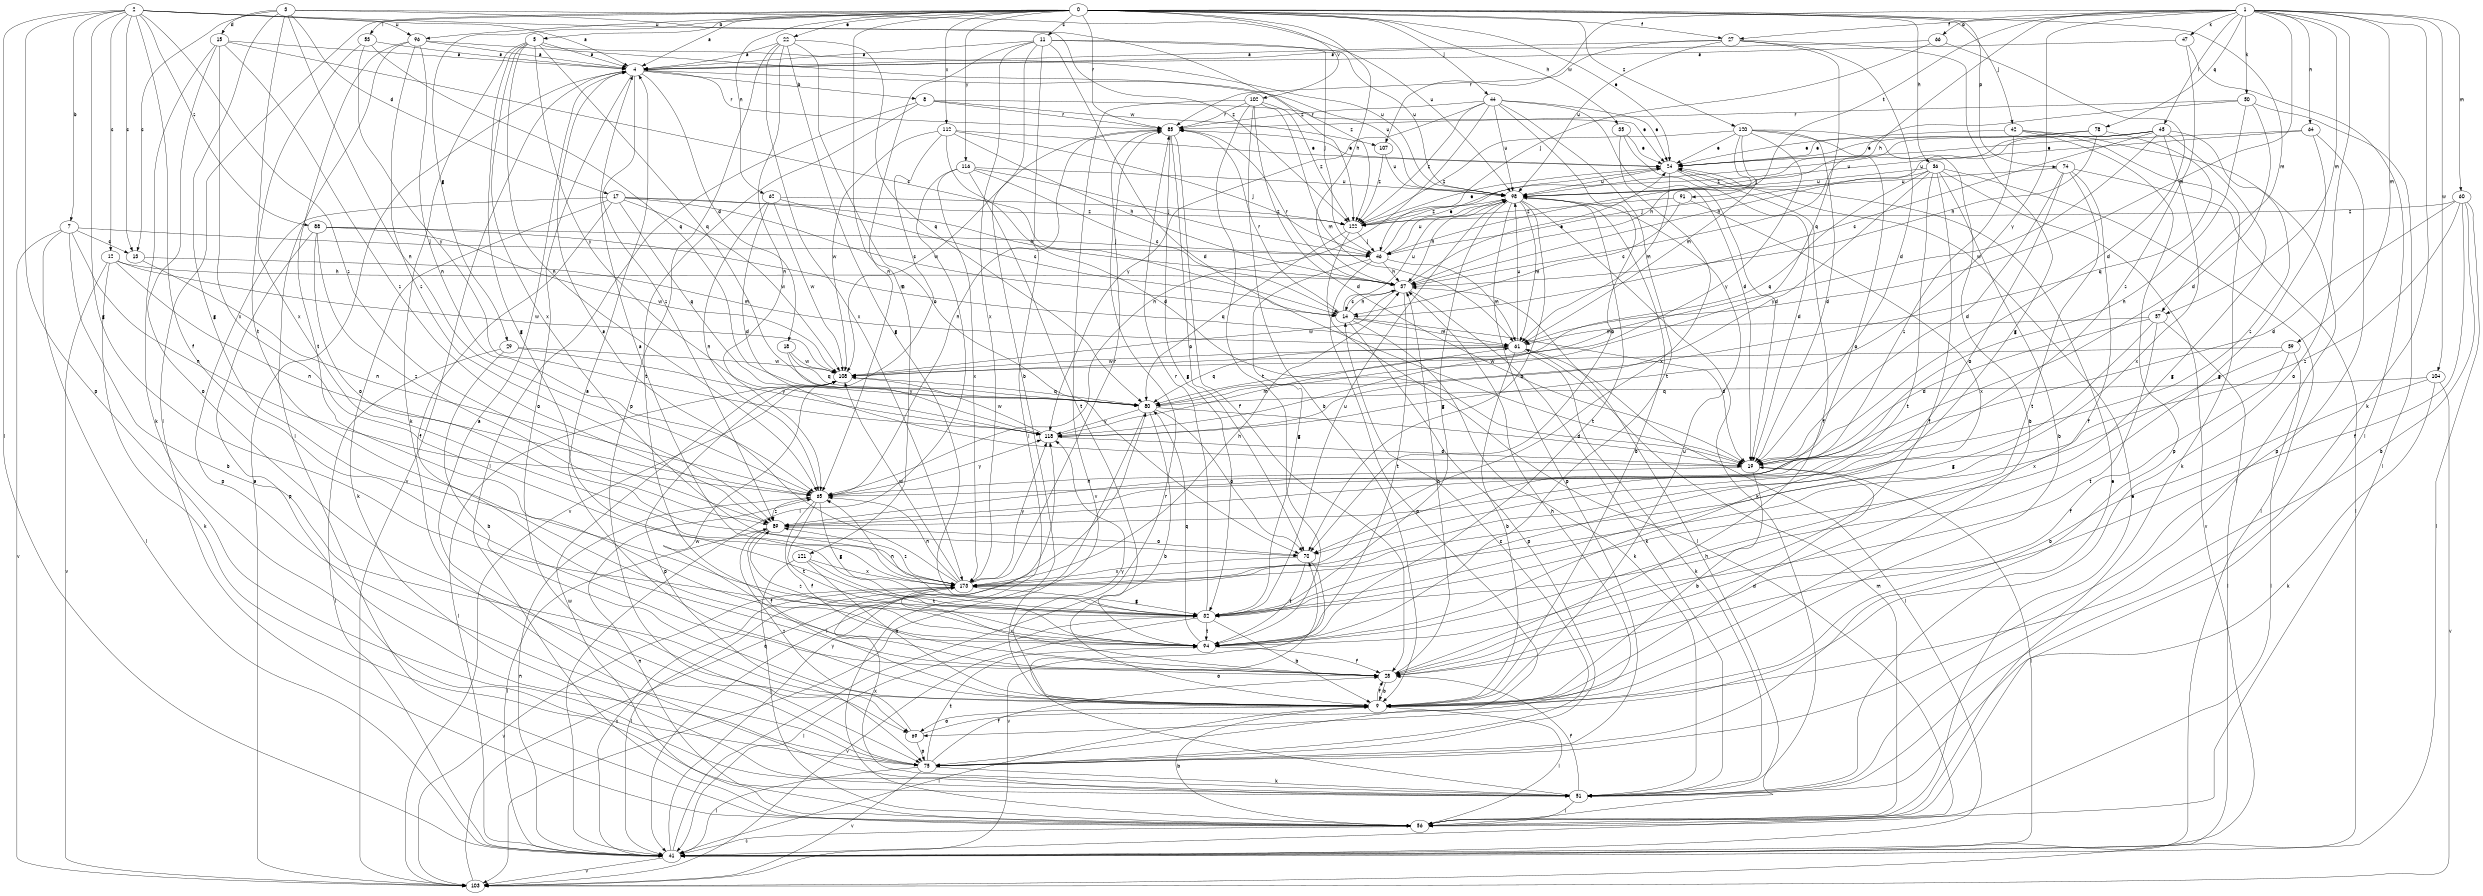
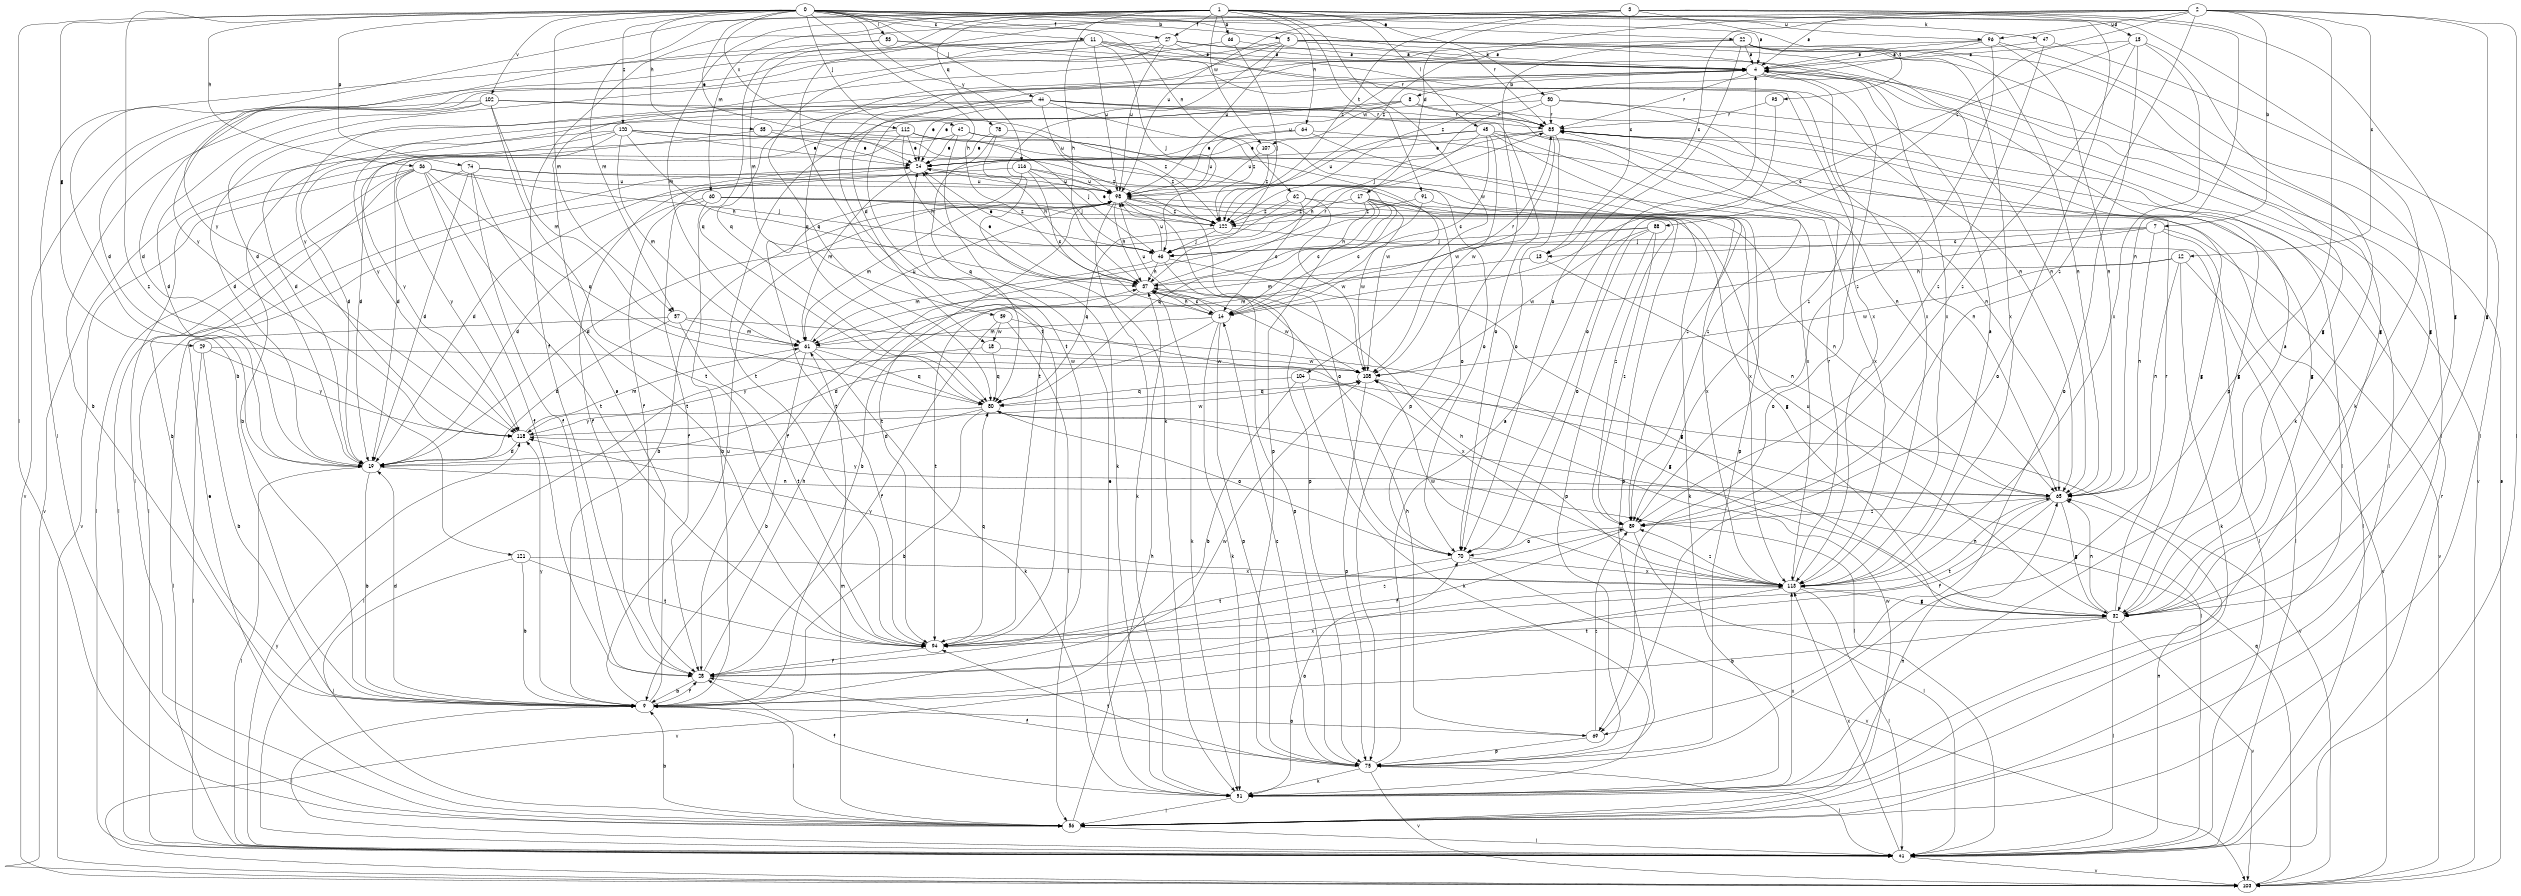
node "93": added
edge "59" -> "108": now "59" -> "18"
node "173": label "173" -> "113"
edge "56" -> "41": label "s" -> "i"
